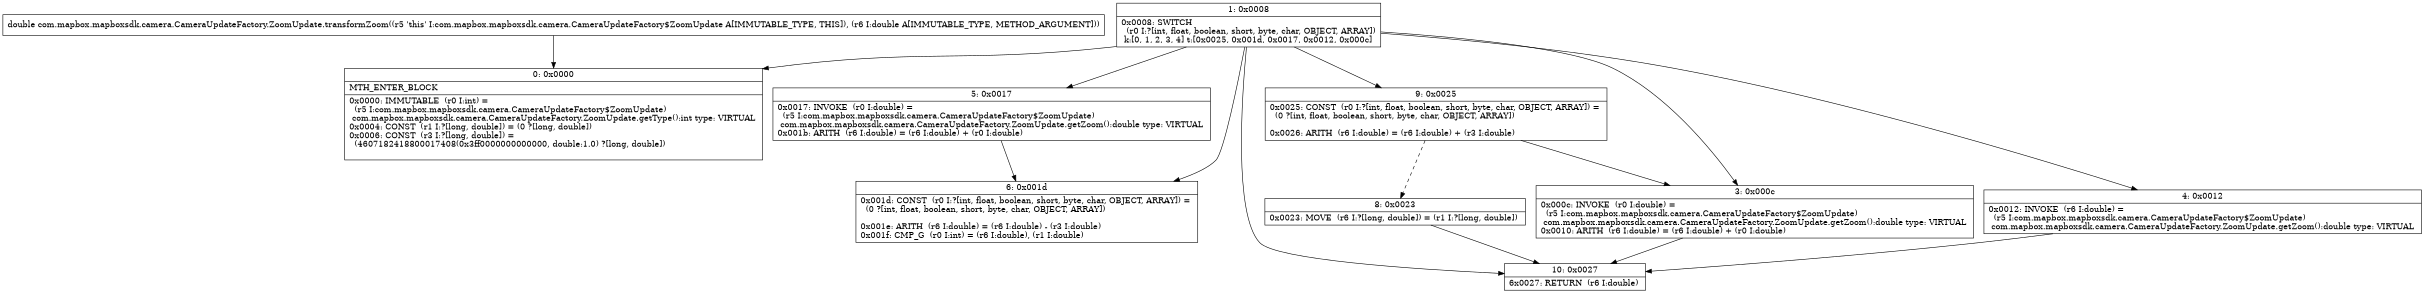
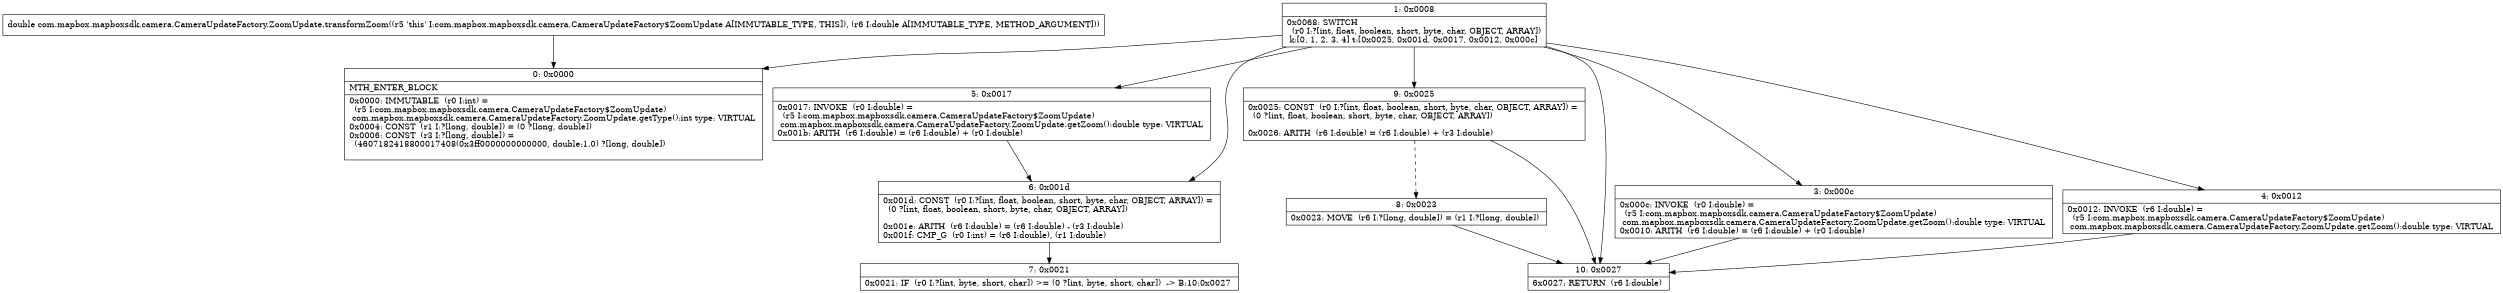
node "1: 0x0008": text "0x0008: SWITCH" -> "0x0068: SWITCH"
edge "9: 0x0025" -> "3: 0x000c": now "9: 0x0025" -> "10: 0x0027"
node "7: 0x0021": added
